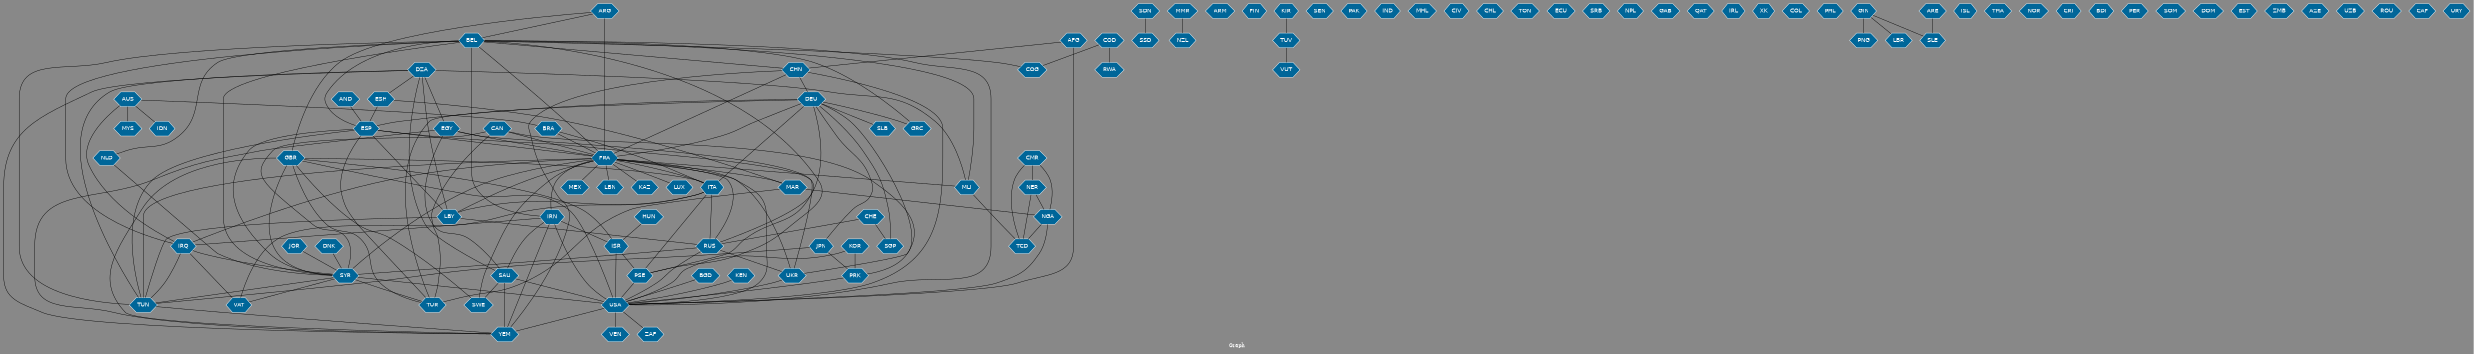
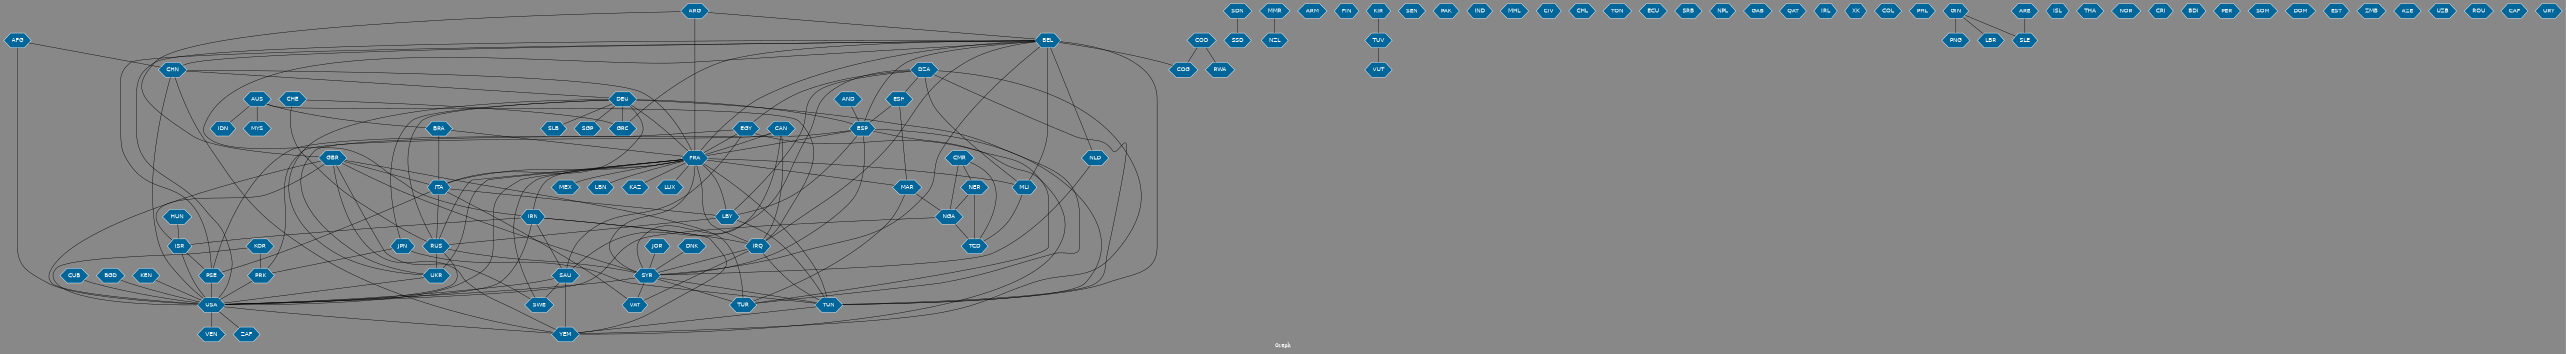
edge "CAN" -- "TUR": now "CAN" -- "IRQ"
edge "CHE" -- "SGP": now "CHE" -- "GRC"
node "CUB": added
